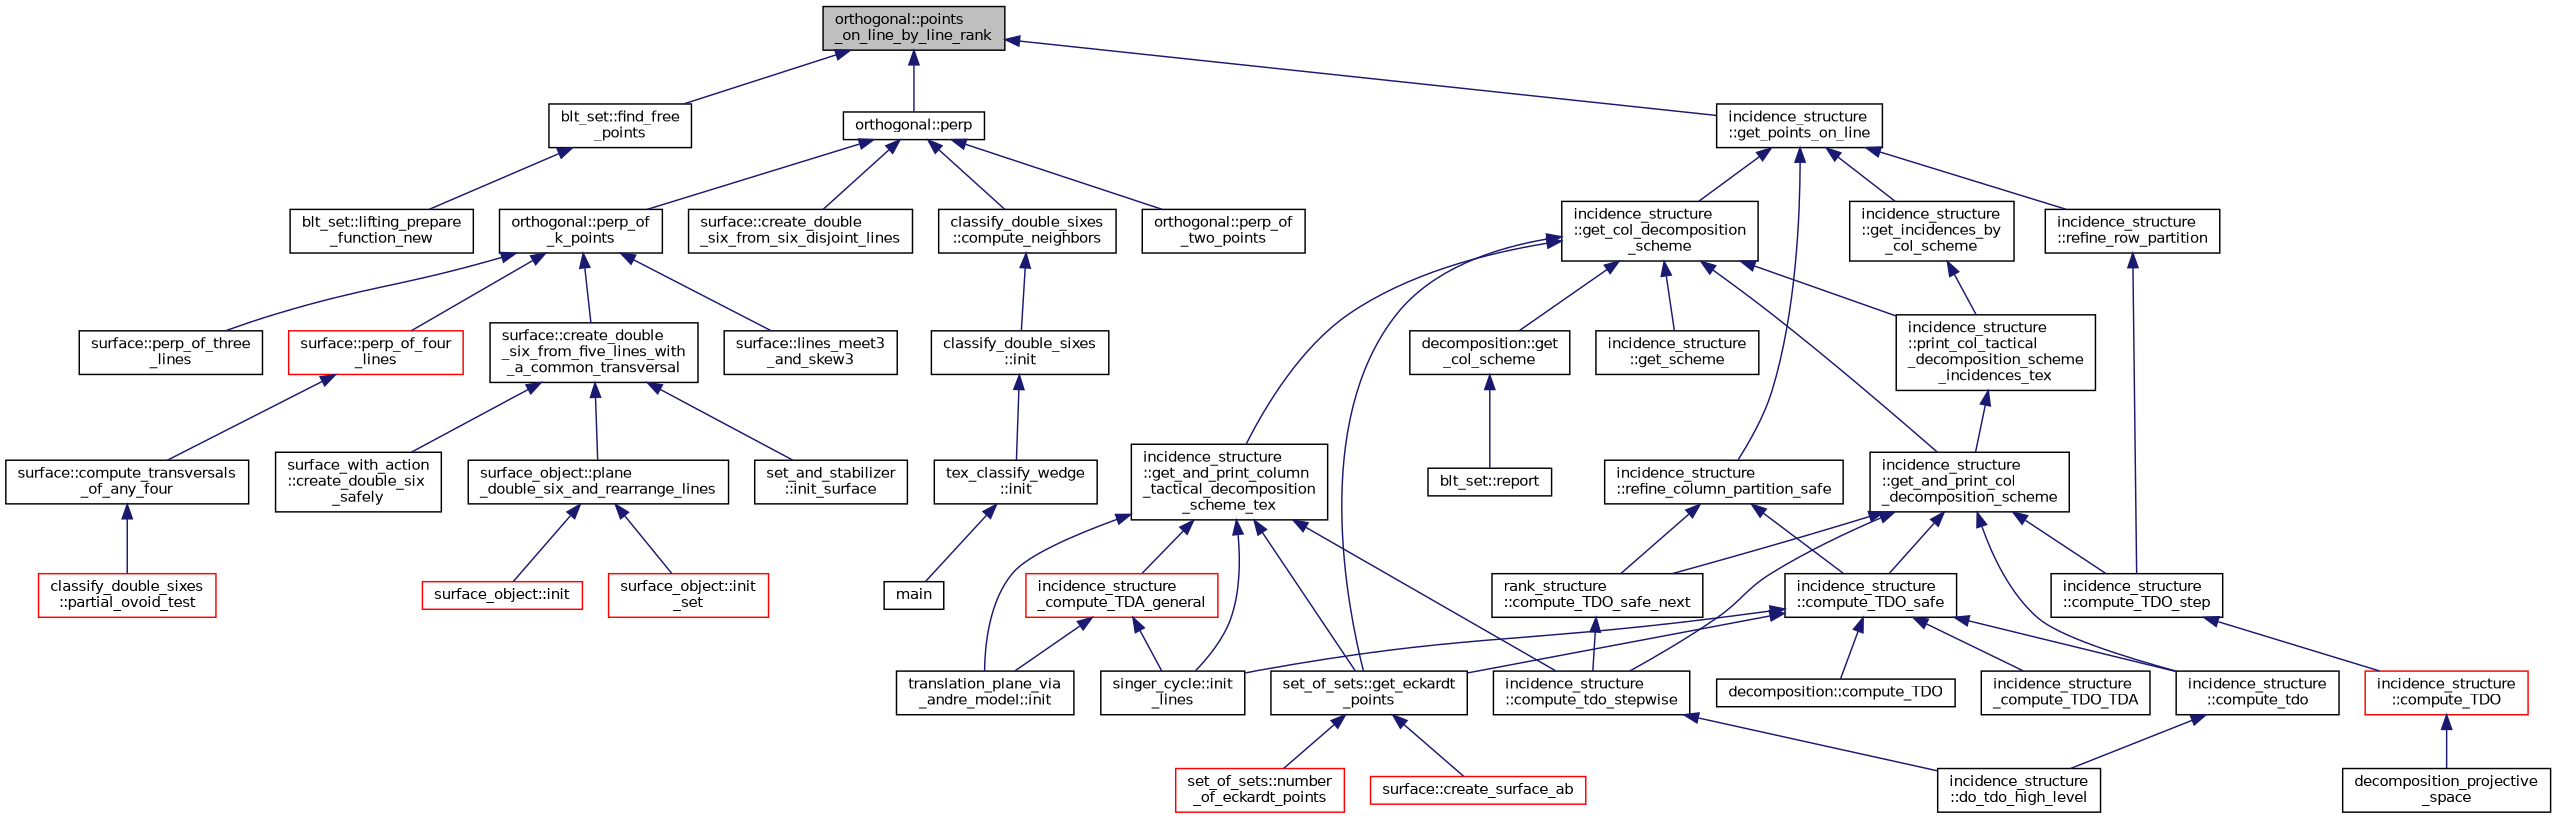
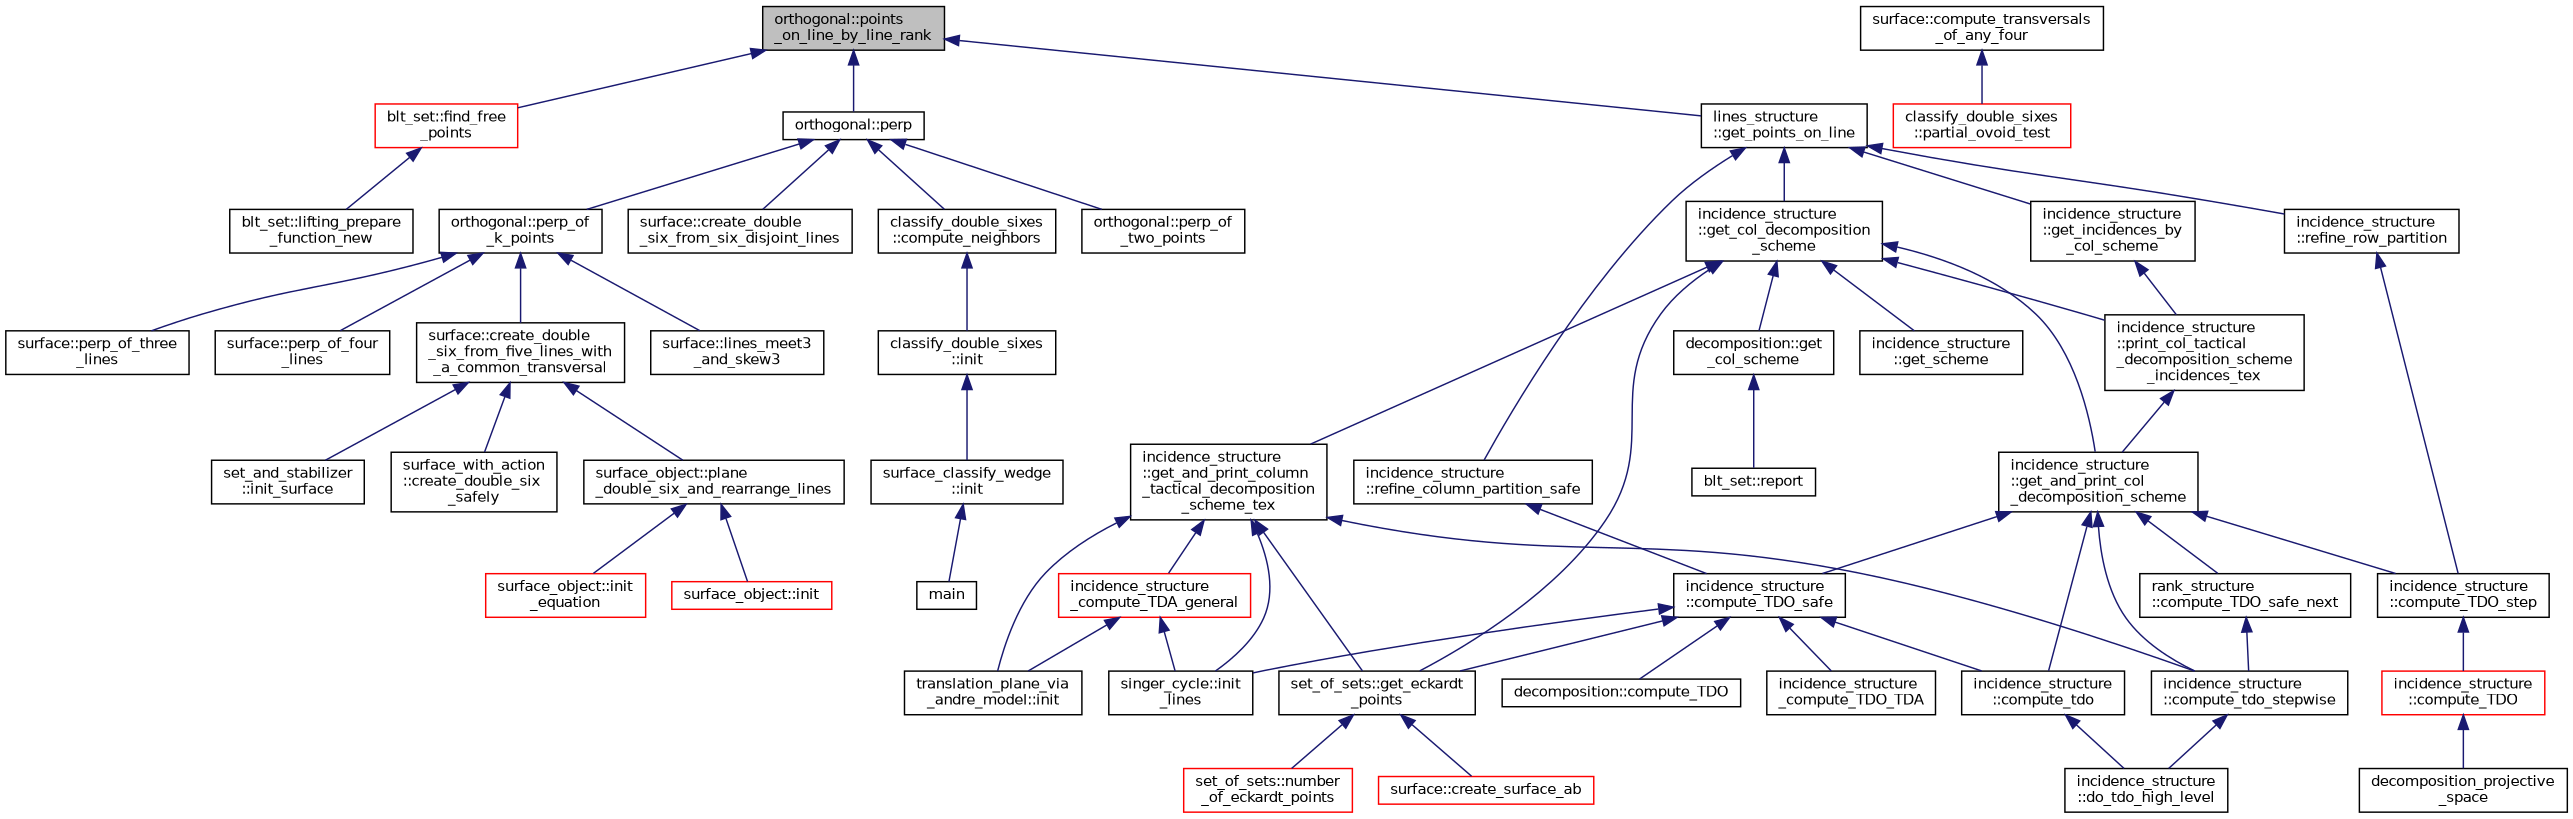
node "blt_set::find_free _points": color black -> red
node "incidence_structure ::get_points_on_line": label "incidence_structure ::get_points_on_line" -> "lines_structure ::get_points_on_line"
node "surface::perp_of_four _lines": color red -> black
edge "surface::compute_transversals _of_any_four" -> "surface::perp_of_four _lines": removed
node "tex_classify_wedge ::init": label "tex_classify_wedge ::init" -> "surface_classify_wedge ::init"
edge "rank_structure ::compute_TDO_safe_next" -> "incidence_structure ::refine_column_partition_safe": removed
node "surface_object::init _set": label "surface_object::init _set" -> "surface_object::init _equation"
